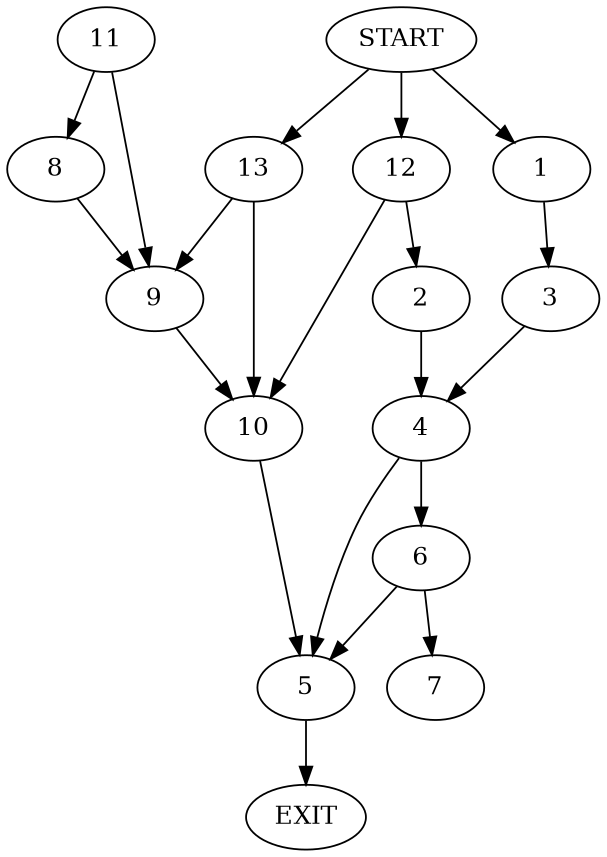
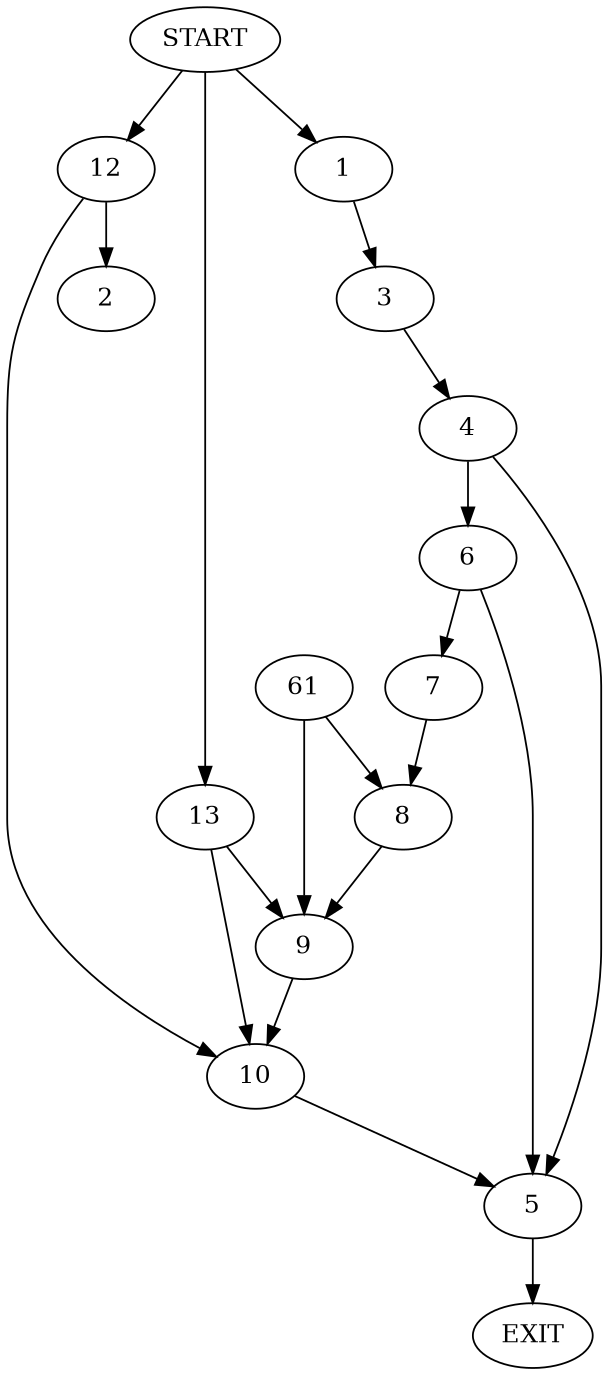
node "11": label "11" -> "61"
edge "2" -> "4": removed
edge "7" -> "8": added
